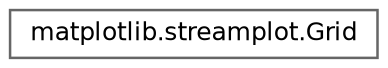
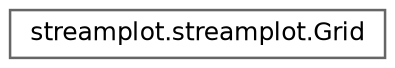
node "matplotlib.streamplot.Grid": label "matplotlib.streamplot.Grid" -> "streamplot.streamplot.Grid"
